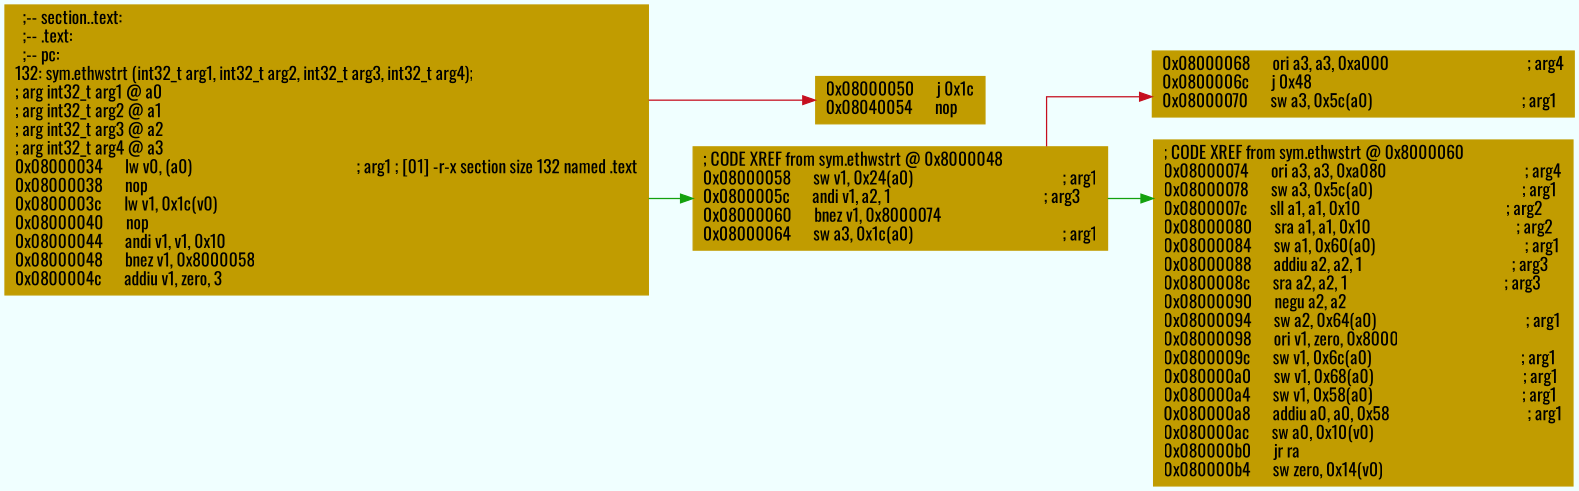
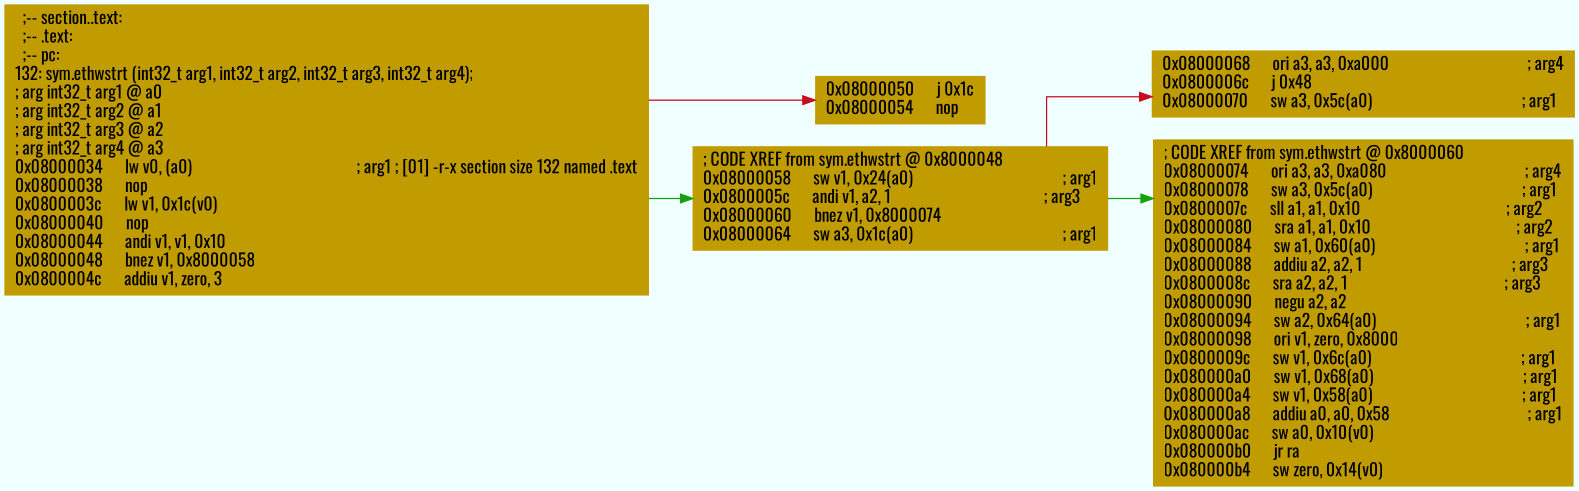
node "0x08000050      j 0x1c 0x08040054      nop": label "0x08000050      j 0x1c 0x08040054      nop" -> "0x08000050      j 0x1c 0x08000054      nop"
